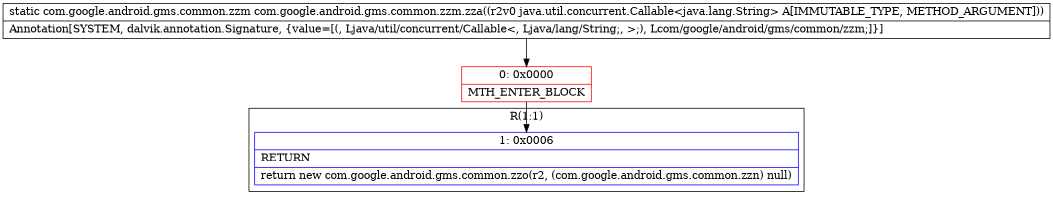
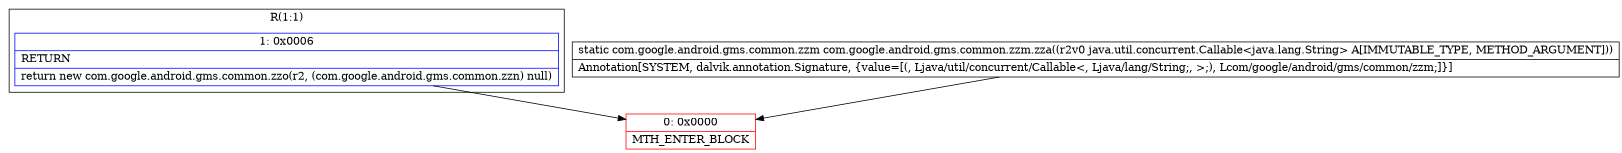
edge "0: 0x0000" -> "1: 0x0006": reversed
